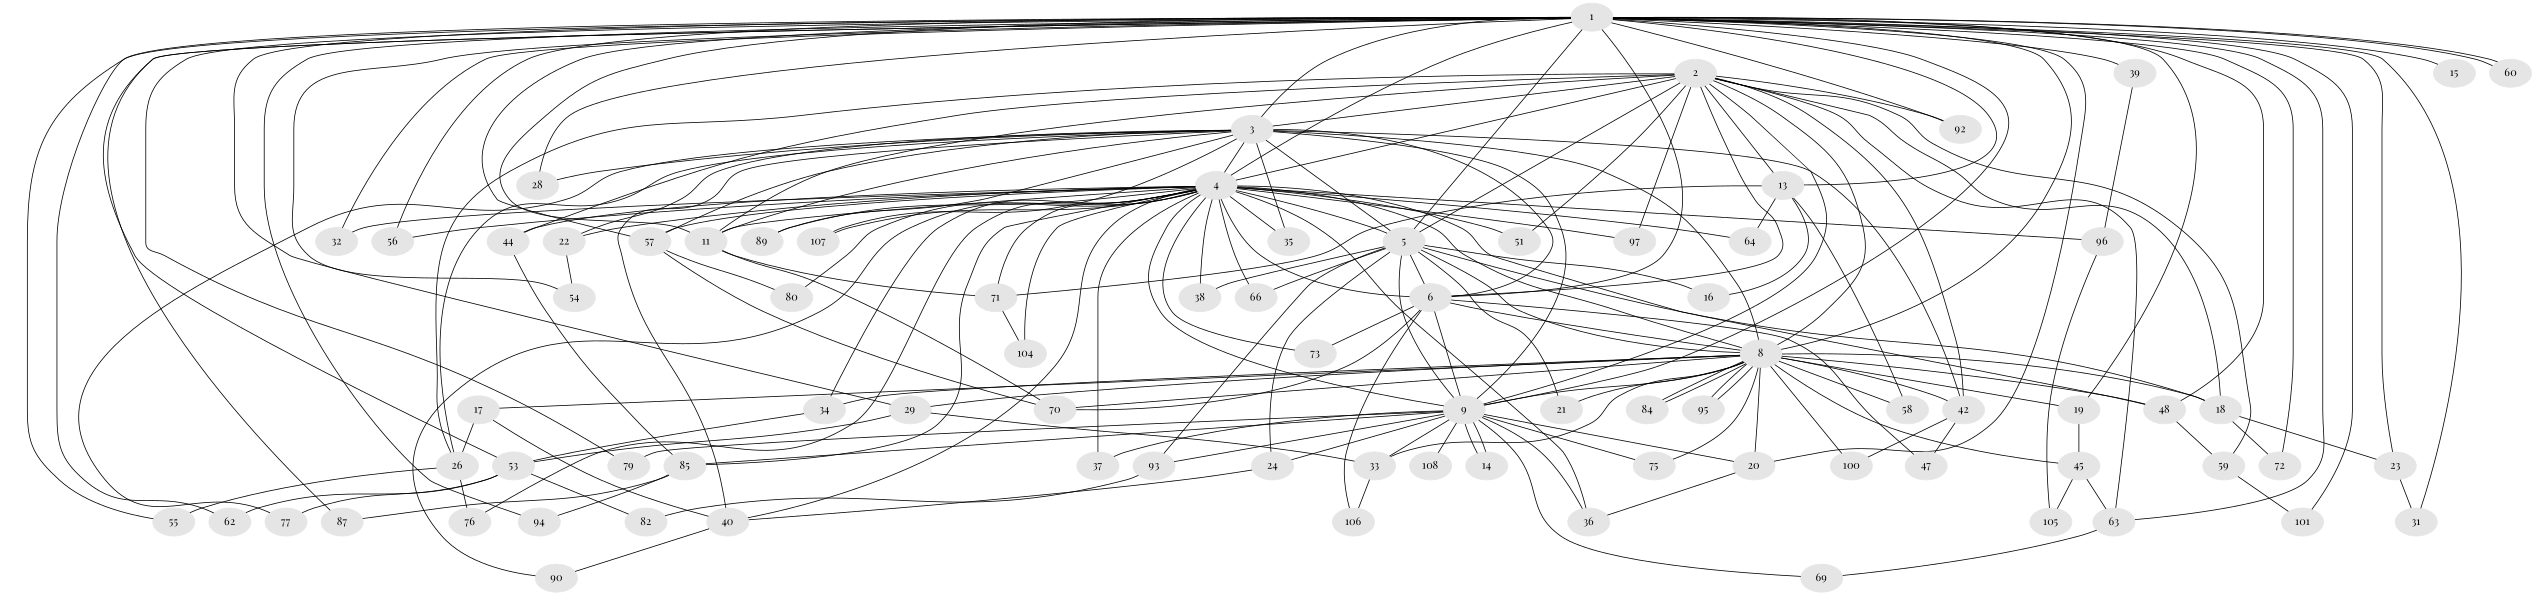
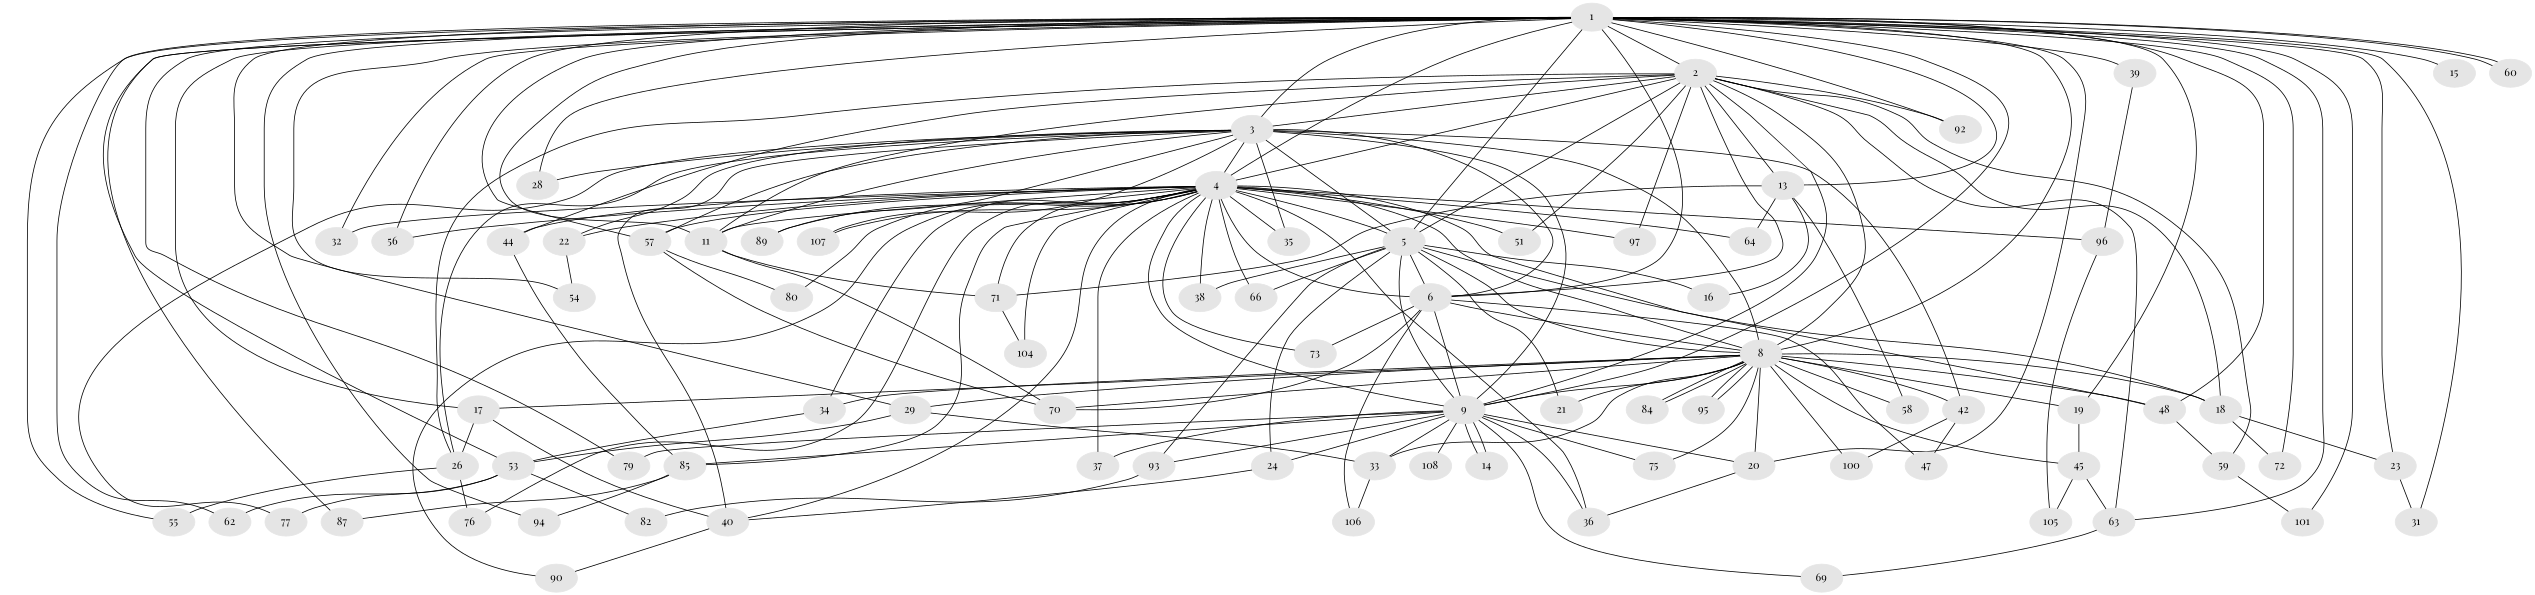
edge "1" -- "17": added
edge "2" -- "42": now "2" -- "1"
